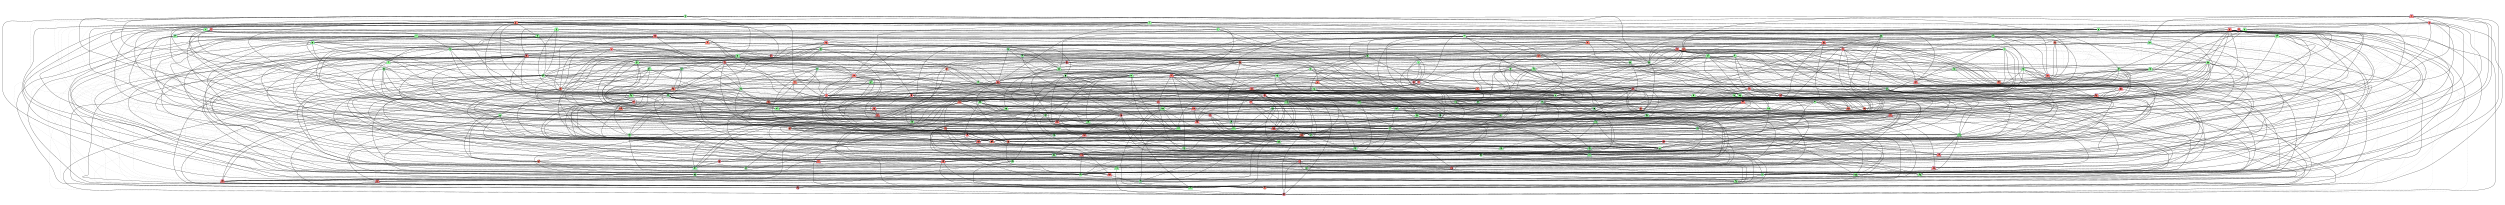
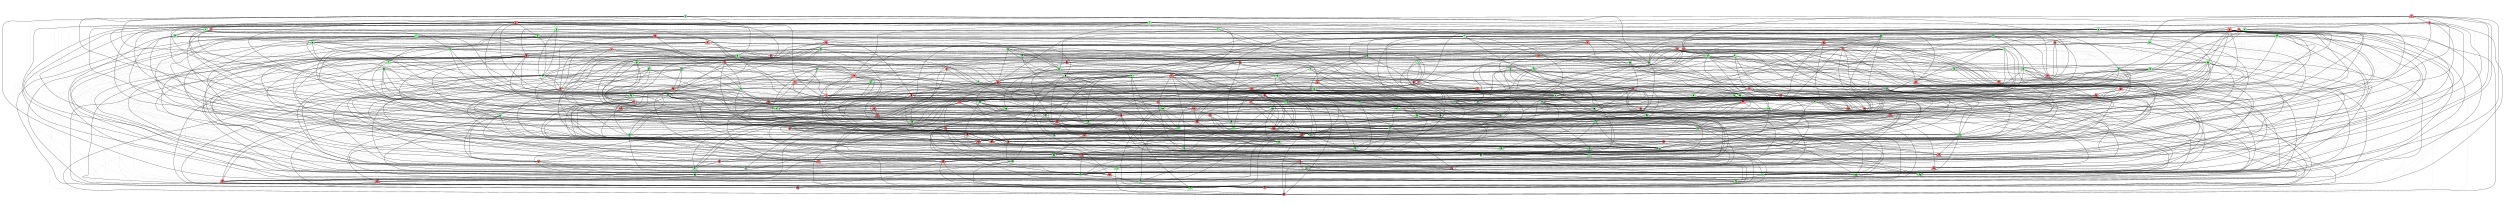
edge "65" -- "97": removed
edge "101" -- "118": now "115" -- "118"
